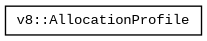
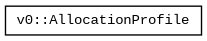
node "v8::AllocationProfile": label "v8::AllocationProfile" -> "v0::AllocationProfile"
